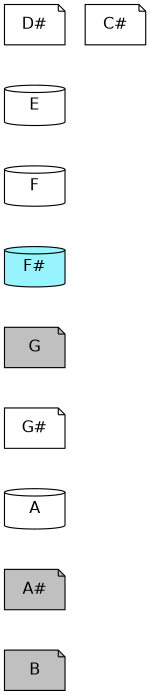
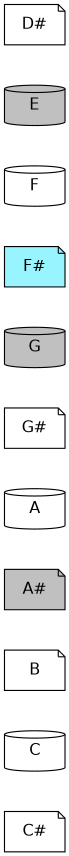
node "E": fillcolor white -> gray
node "F#": shape cylinder -> note
node "G": shape note -> cylinder
node "B": fillcolor gray -> white
node "C": added
